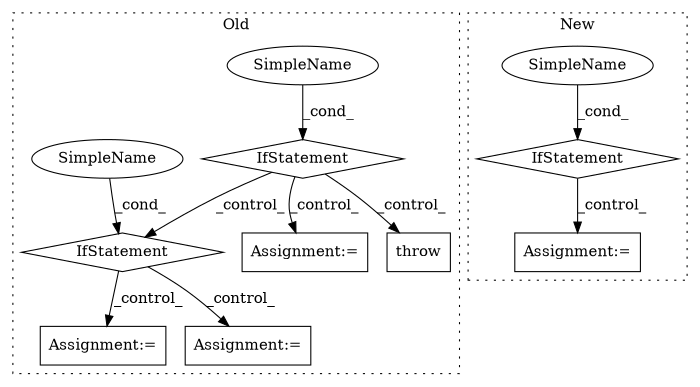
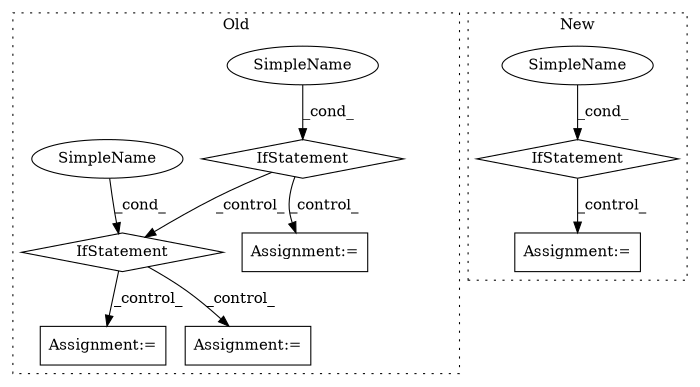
node "throw": removed
